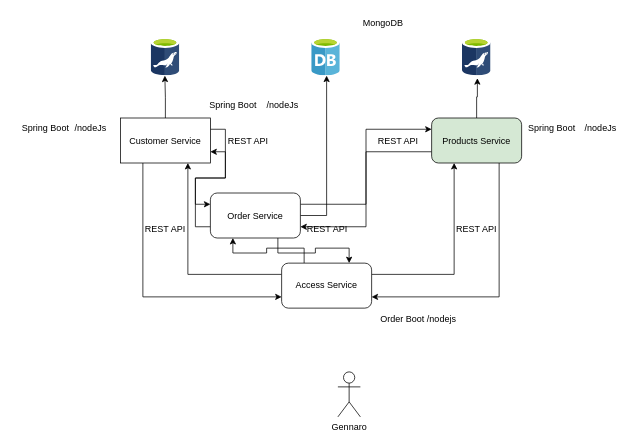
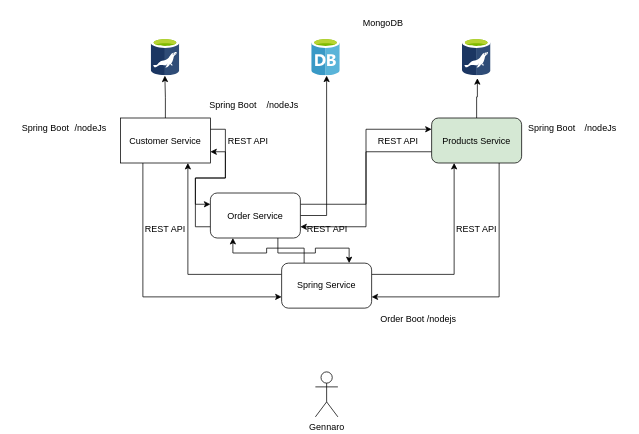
node "Access Service": label "Access Service" -> "Spring Service"
node "Gennaro": moved (349, 394) -> (327, 394)
